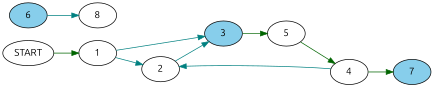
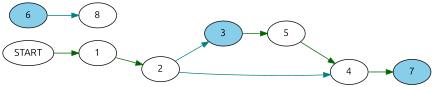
edge "1" -> "3": removed
edge "1" -> "2": color teal -> darkgreen
edge "4" -> "2": reversed
